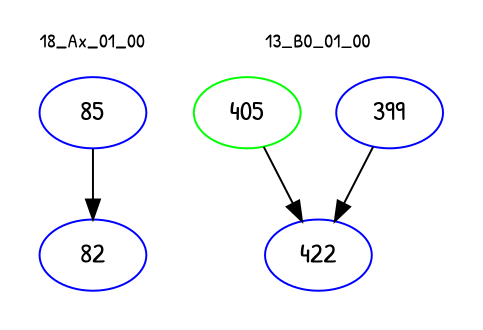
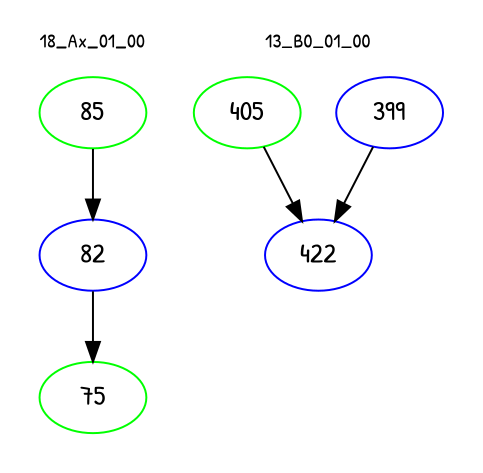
node "85": color blue -> green
node "75": added
